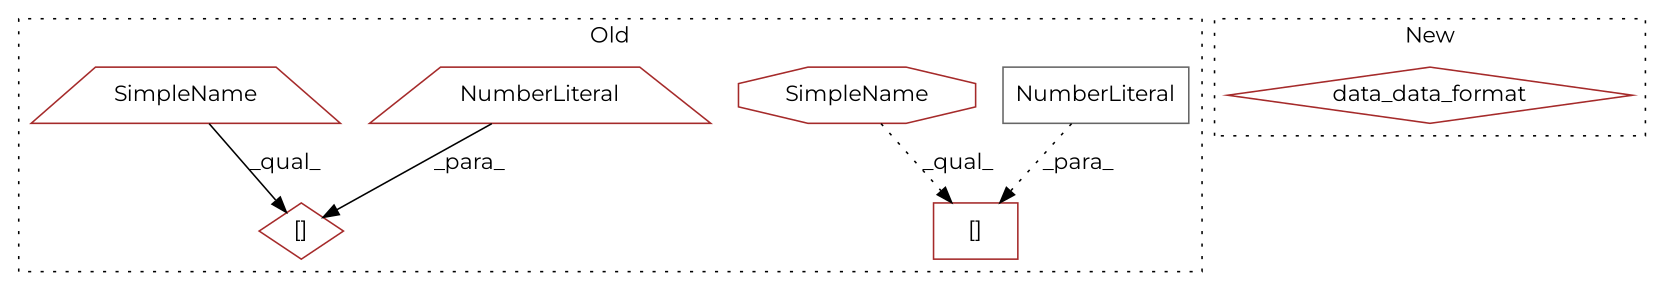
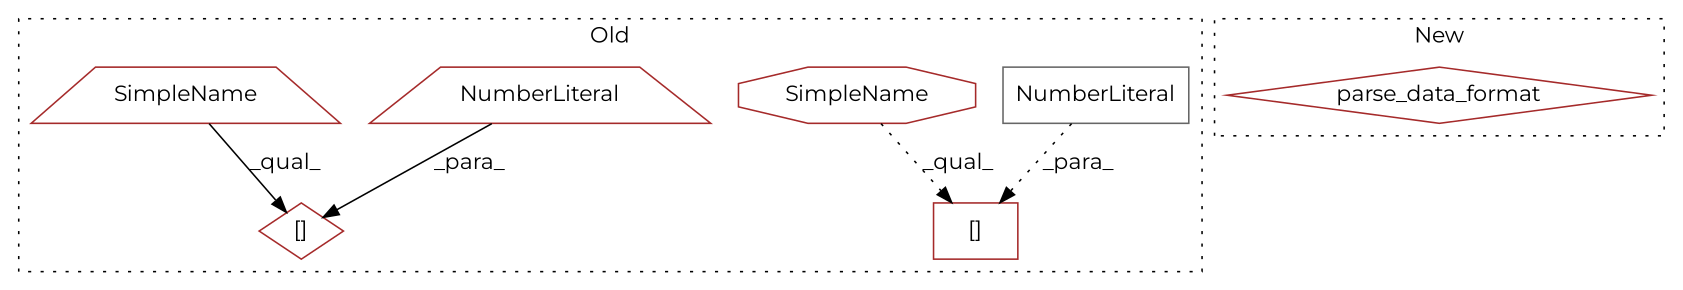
node "data_data_format": label "data_data_format" -> "parse_data_format"
